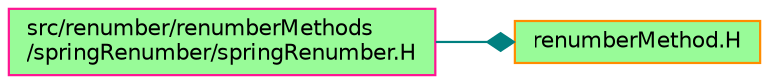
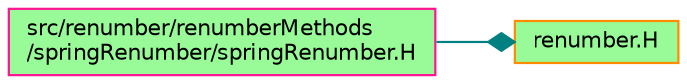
node "renumberMethod.H": label "renumberMethod.H" -> "renumber.H"
